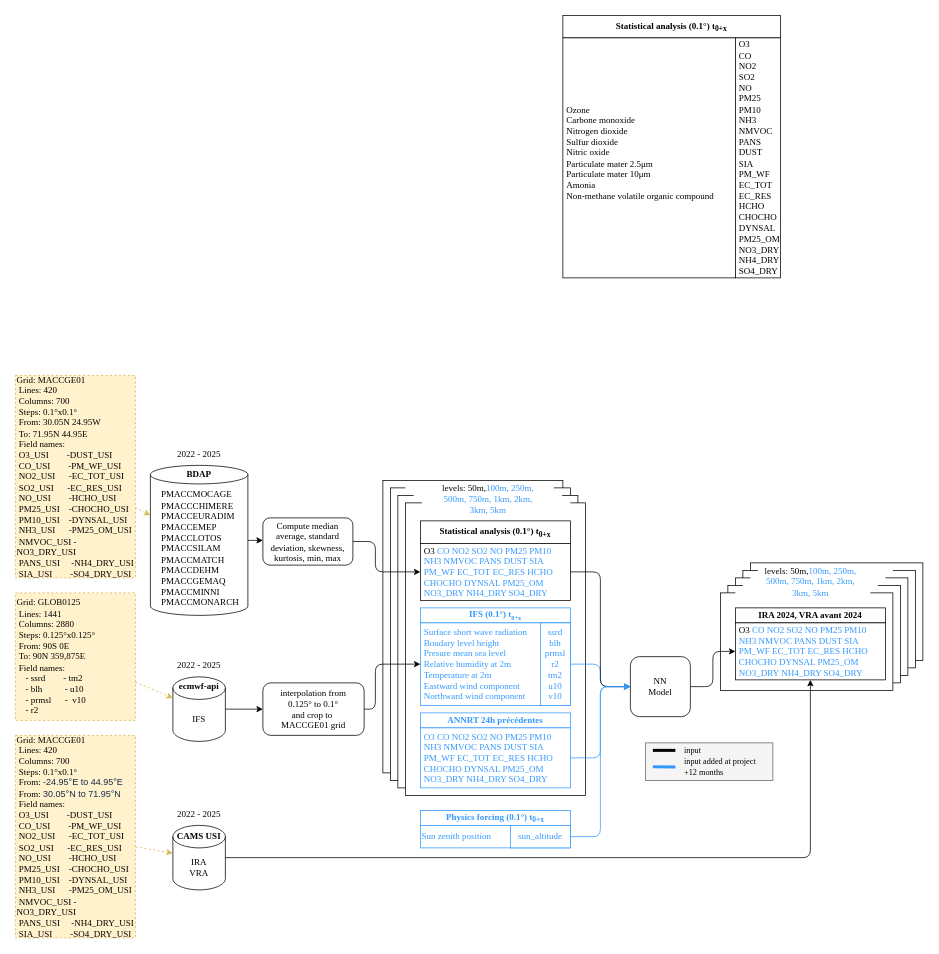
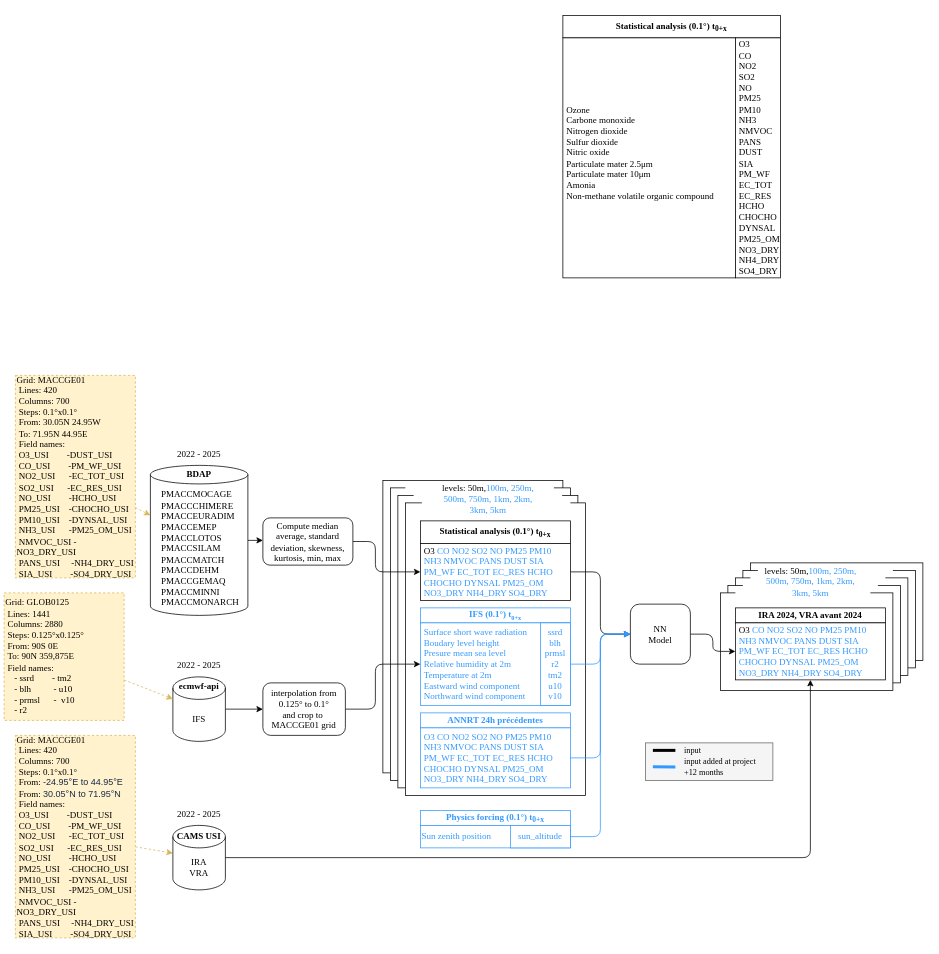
node "Grid: GLOB0125 Lines: 1441 Columns: 2880 Steps: 0.125°x0.125° From: 90S 0E To: 90N 359,875E Field names: - ssrd - tm2 - blh - u10 - prmsl - v10 - r2": moved (75, 657) -> (64, 657)
node "NN Model": moved (660, 687) -> (660, 634)
node "interpolation from 0.125° to 0.1° and crop to MACCGE01 grid": size 101x53 -> 83x53
